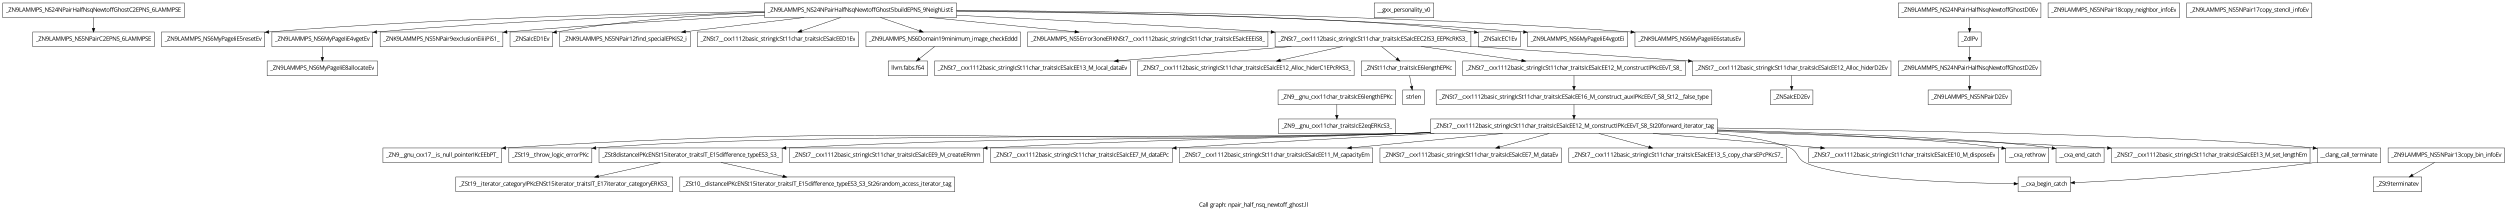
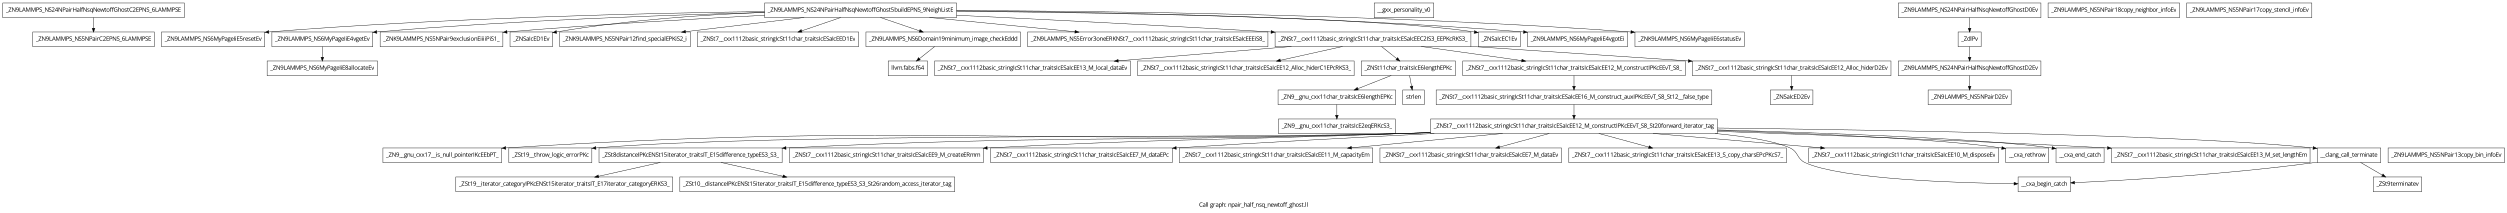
edge "_ZNSt11char_traitsIcE6lengthEPKc" -> "_ZN9__gnu_cxx11char_traitsIcE6lengthEPKc": added
edge "_ZN9LAMMPS_NS5NPair13copy_bin_infoEv" -> "_ZSt9terminatev": now "__clang_call_terminate" -> "_ZSt9terminatev"
